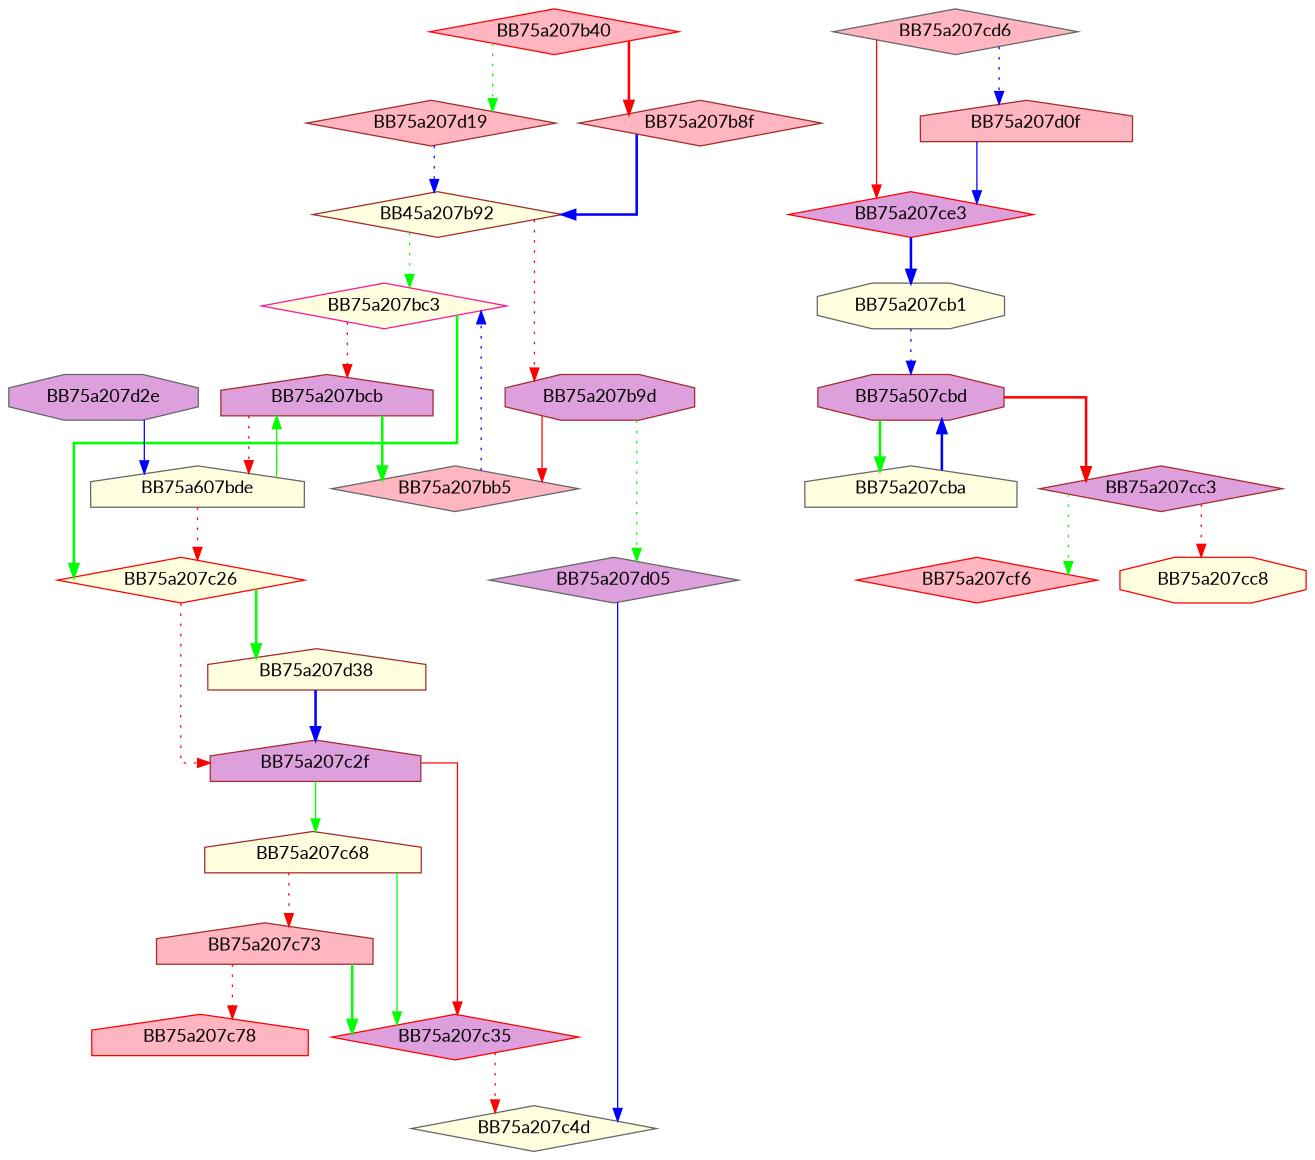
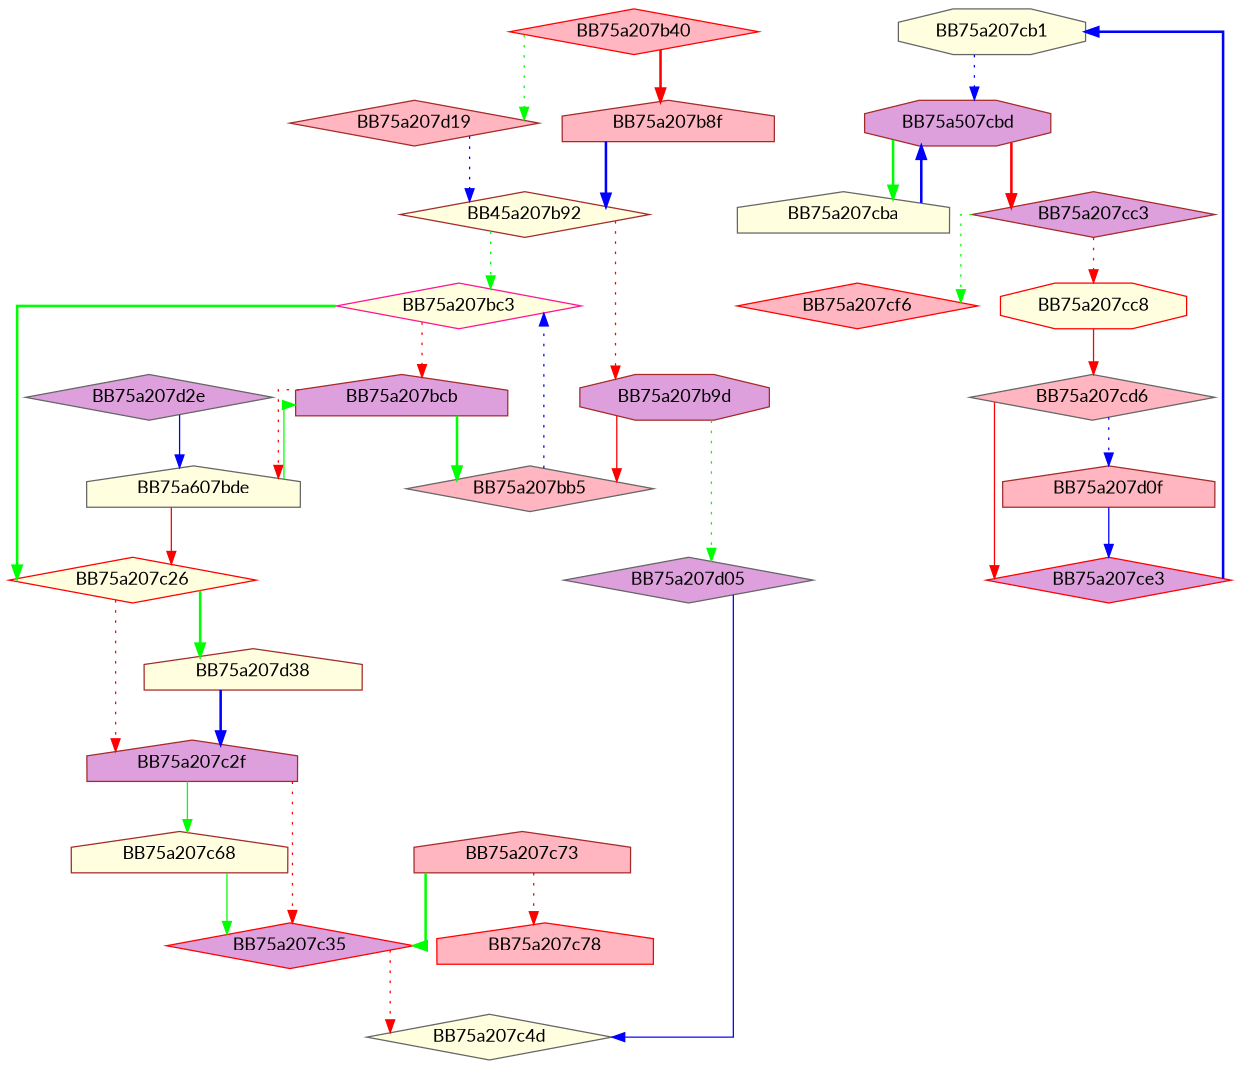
node "BB75a207b8f": shape diamond -> house
edge "BB75a207cc8" -> "BB75a207cd6": added
node "BB75a207d2e": shape octagon -> diamond
edge "BB75a607bde" -> "BB75a207c26": style dotted -> solid
edge "BB75a207c2f" -> "BB75a207c35": style solid -> dotted
edge "BB75a207c68" -> "BB75a207c73": removed
